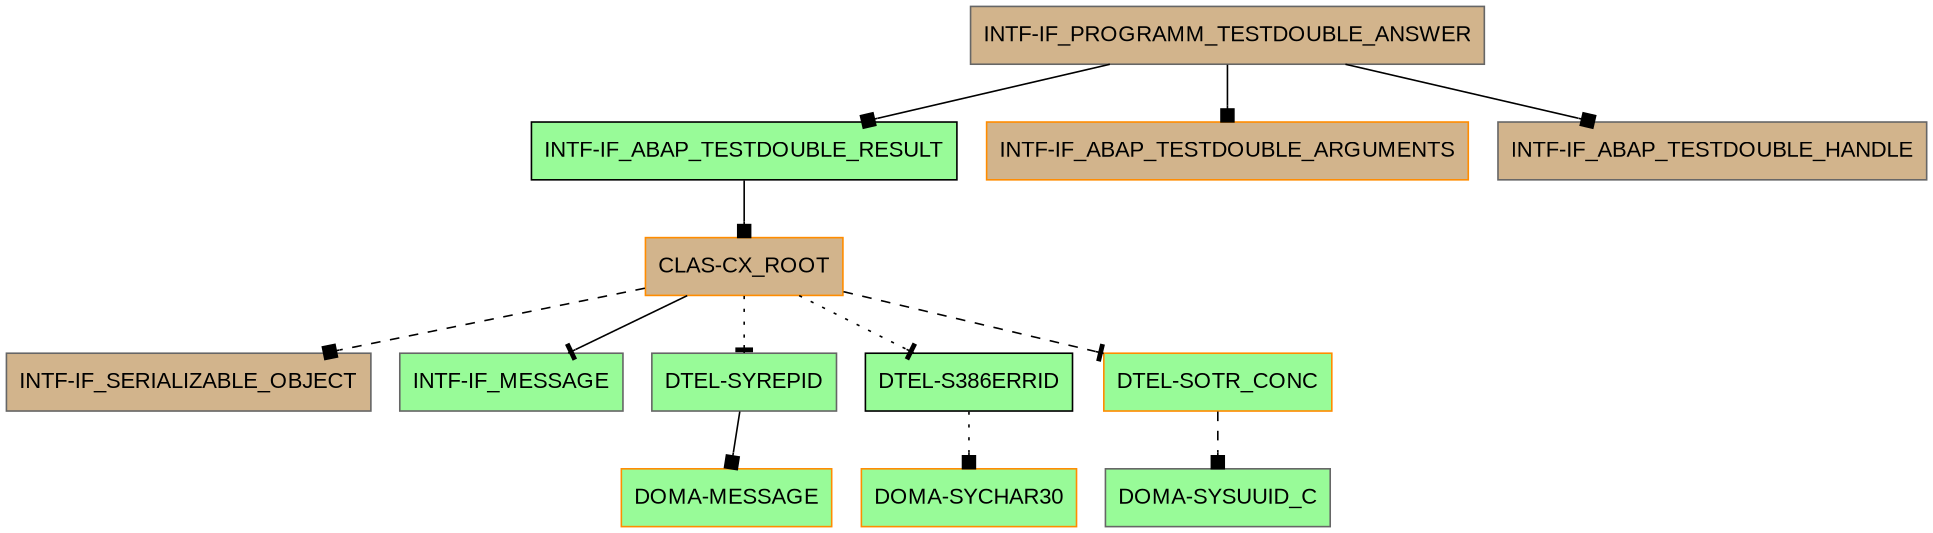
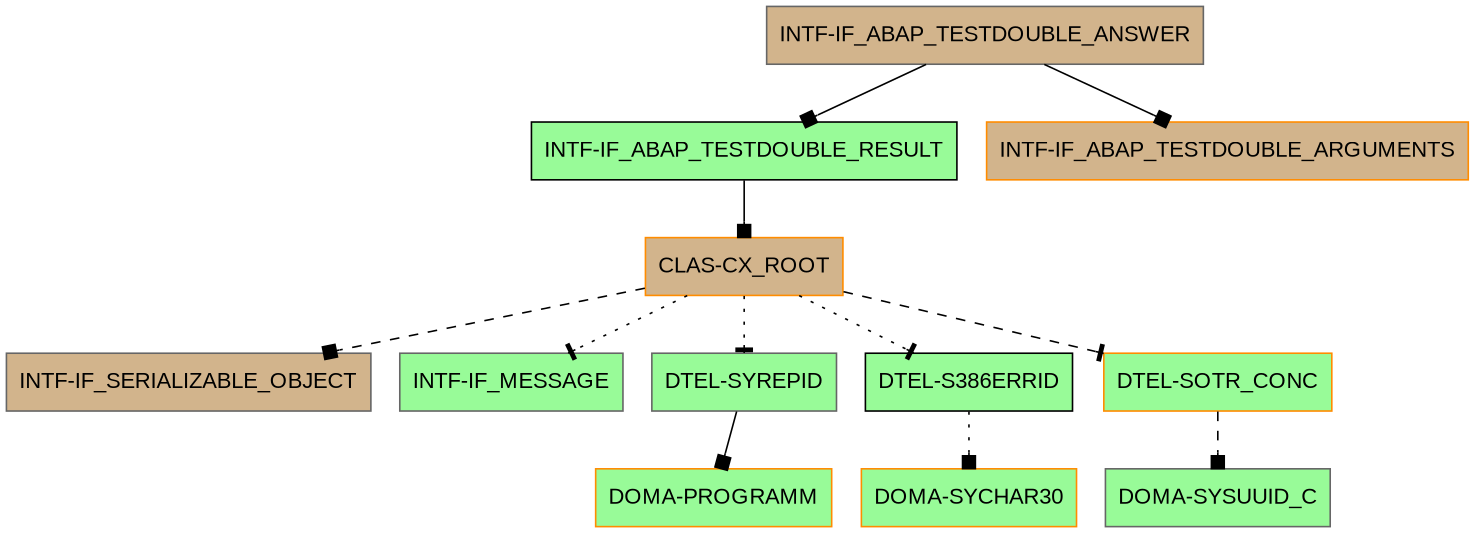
node "INTF-IF_PROGRAMM_TESTDOUBLE_ANSWER": label "INTF-IF_PROGRAMM_TESTDOUBLE_ANSWER" -> "INTF-IF_ABAP_TESTDOUBLE_ANSWER"
node "INTF-IF_ABAP_TESTDOUBLE_HANDLE": removed
edge "CLAS-CX_ROOT" -> "INTF-IF_MESSAGE": style solid -> dotted
node "DOMA-MESSAGE": label "DOMA-MESSAGE" -> "DOMA-PROGRAMM"
